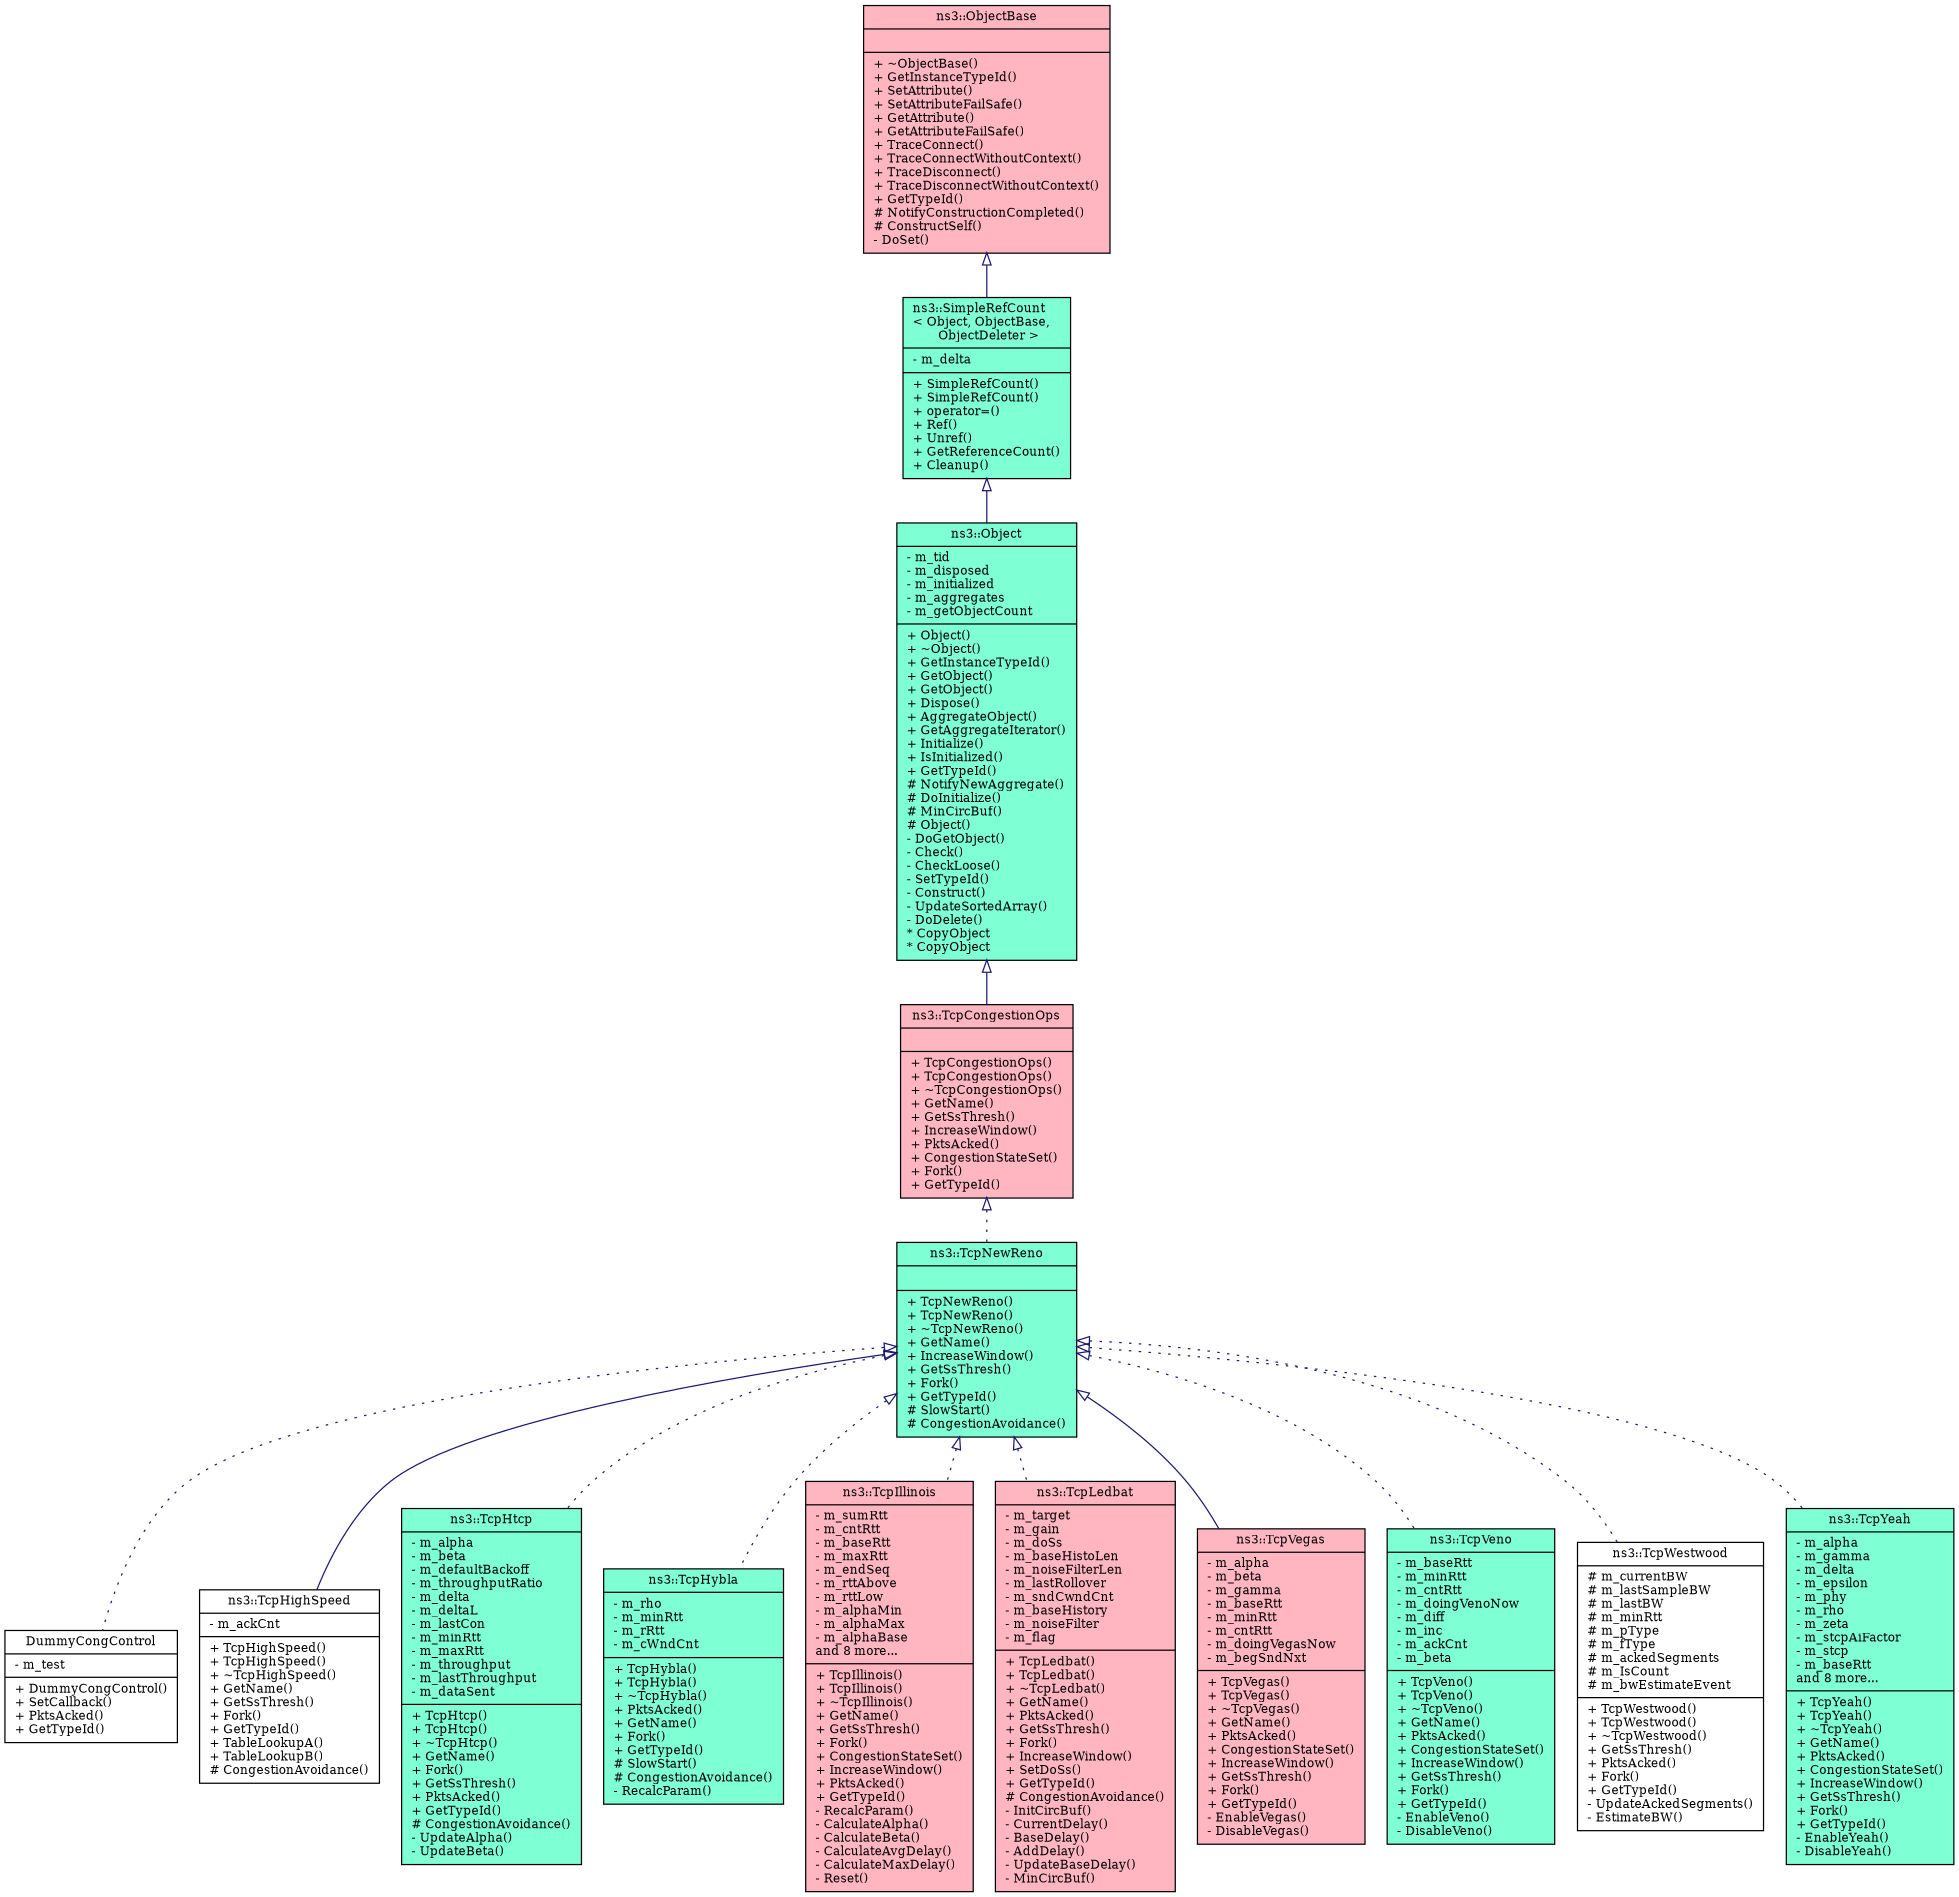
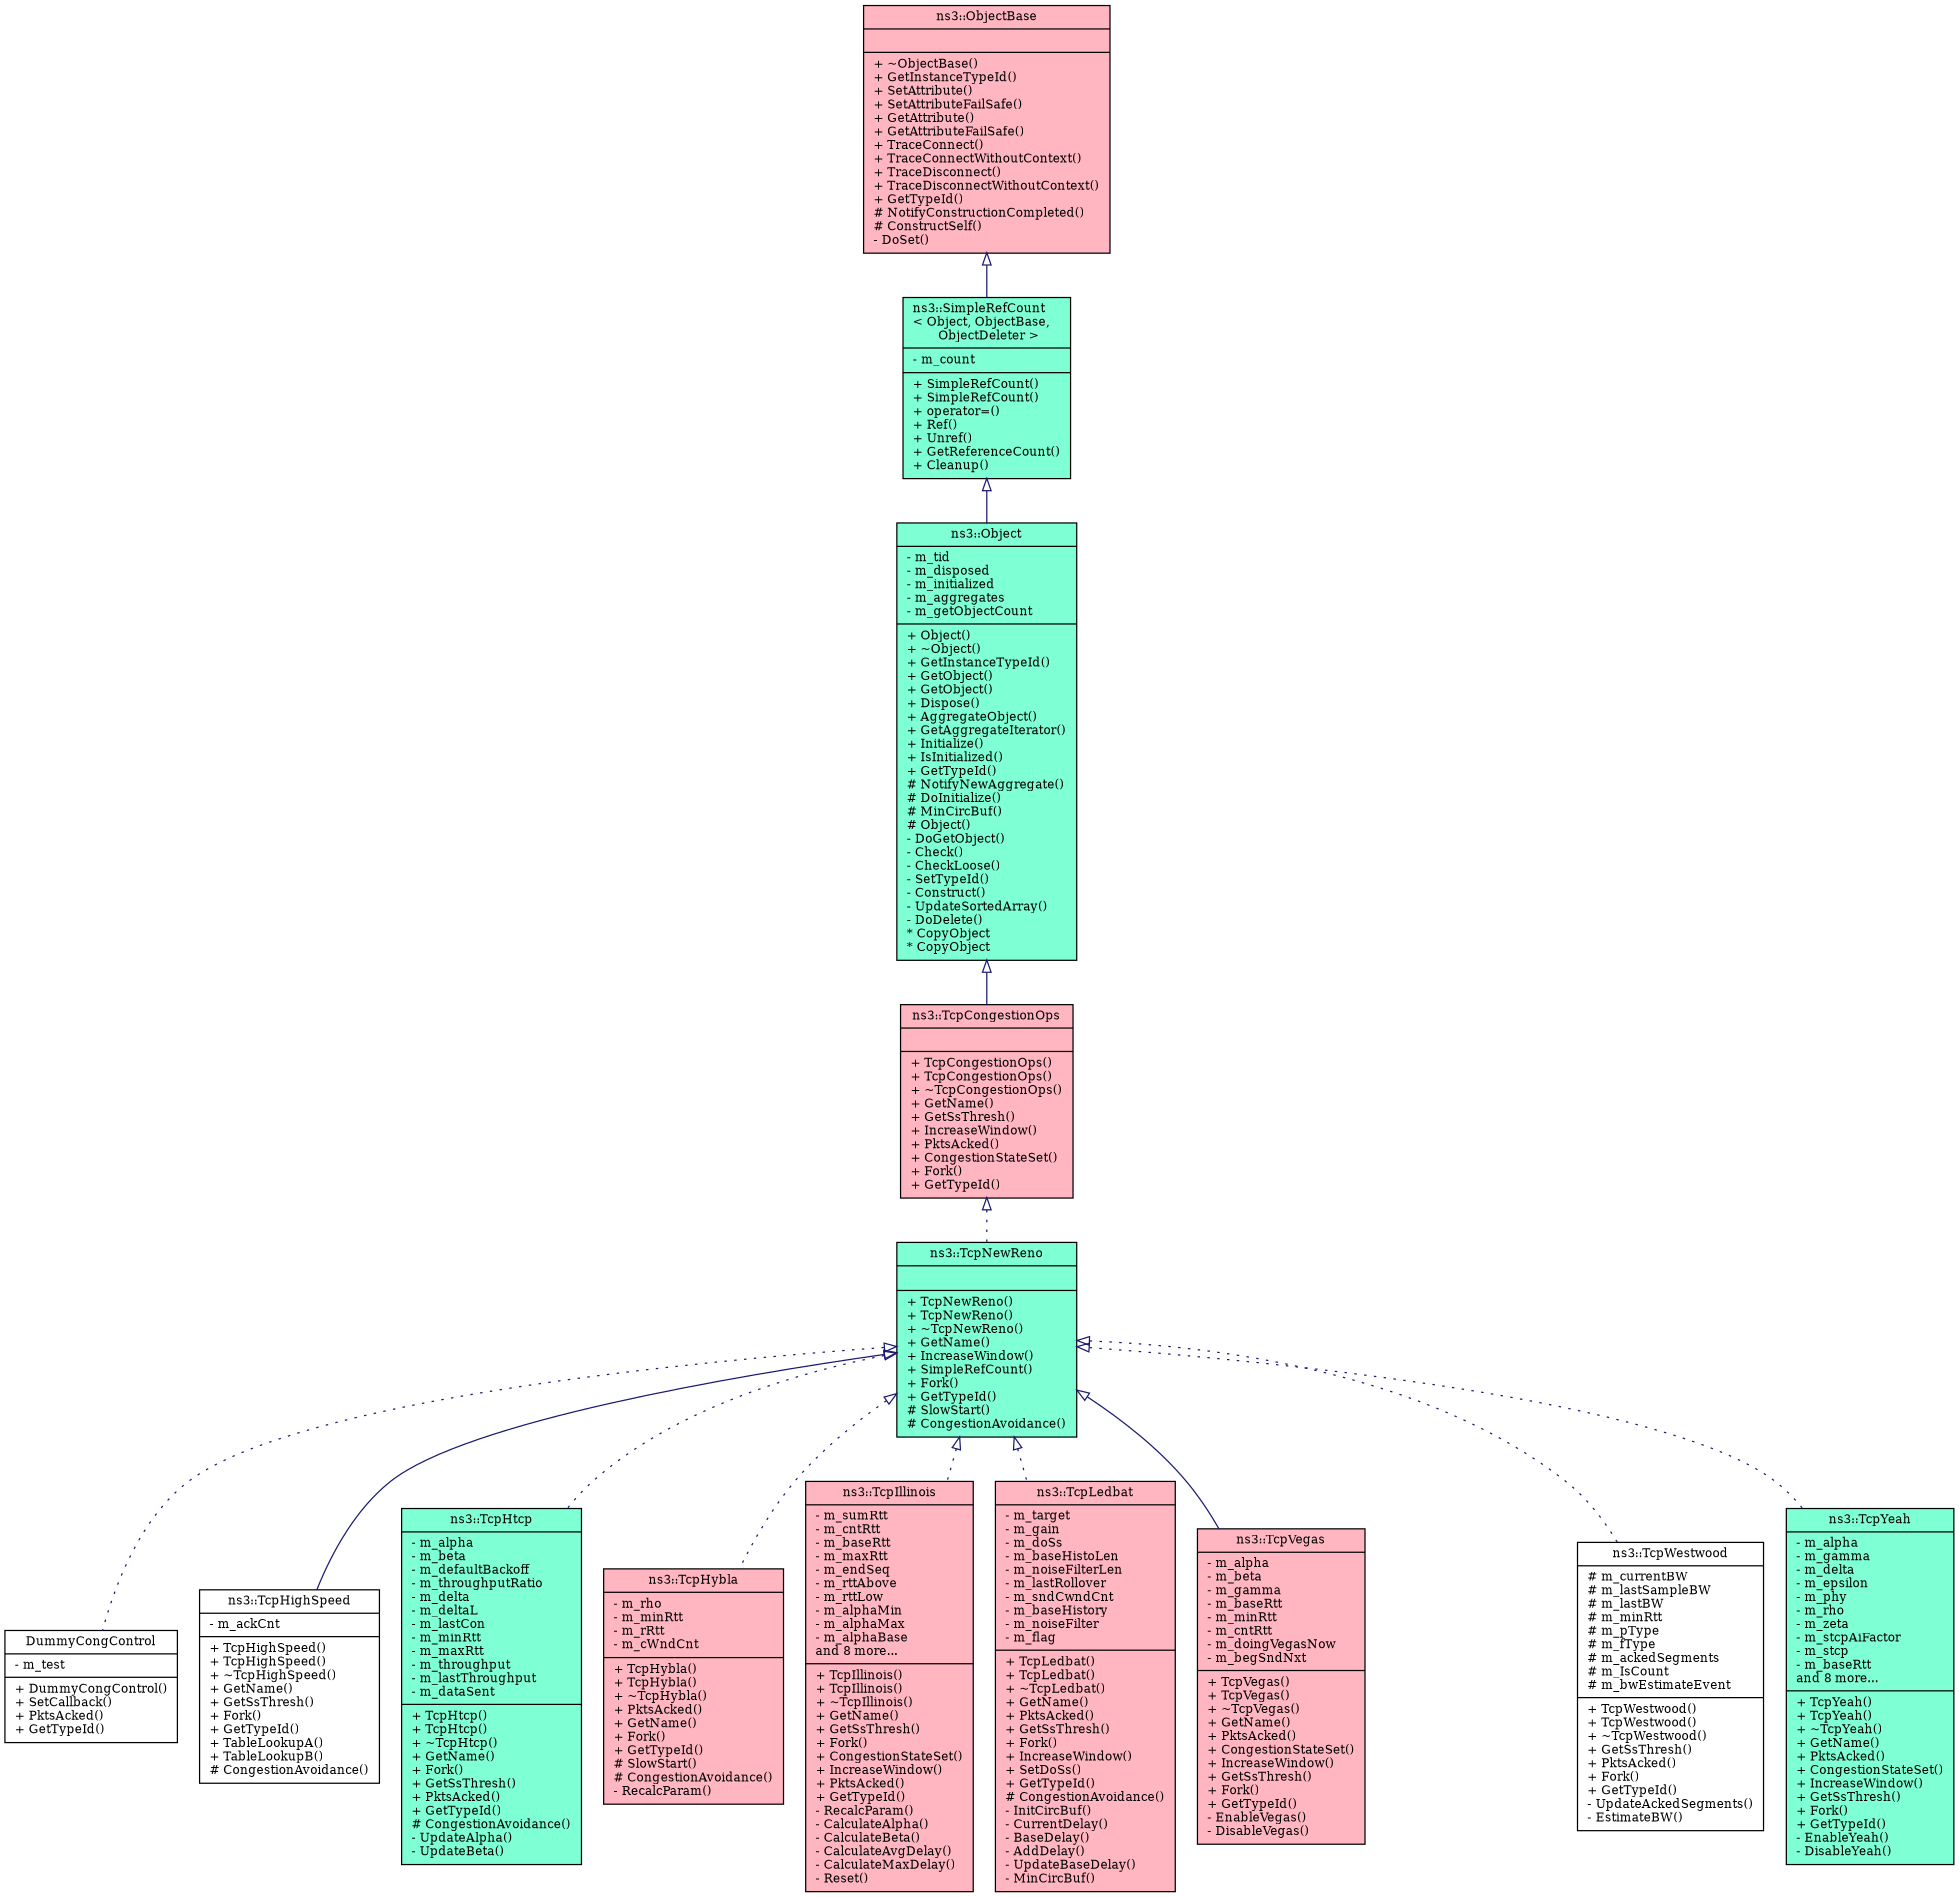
node "ns3::SimpleRefCount": text "- m_delta" -> "- m_count"
node "ns3::TcpNewReno": text "+ GetSsThresh()" -> "+ SimpleRefCount()"
node "ns3::TcpHybla": fillcolor aquamarine -> lightpink
node "ns3::TcpVeno": removed
